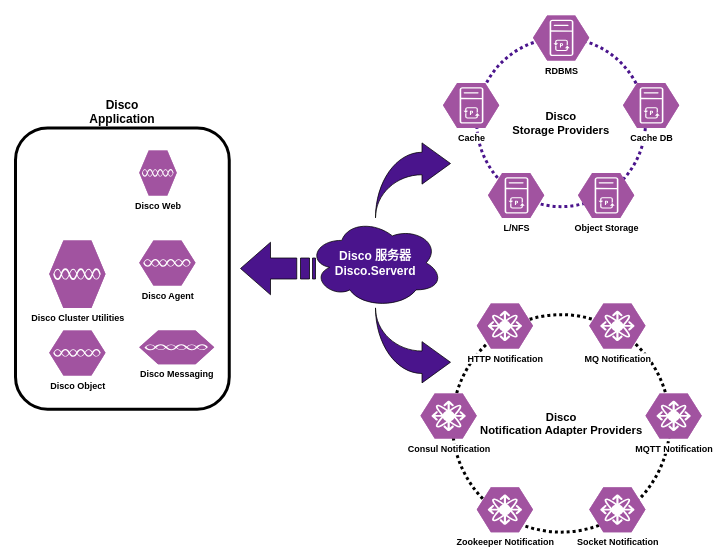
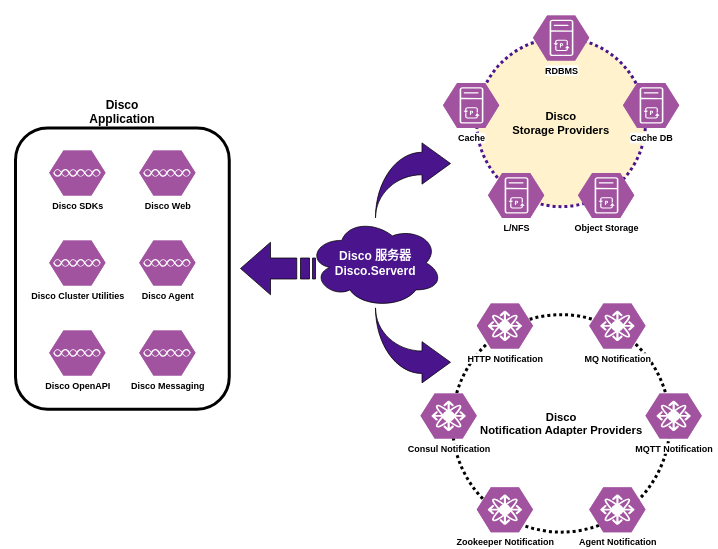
node "Disco Storage Providers": fillcolor #ffffff -> #fff2cc
node "Disco SDKs": added
node "Disco Web": size 38x45 -> 56x45
node "Disco Cluster Utilities": size 56x68 -> 56x45
node "Disco Messaging": size 75x34 -> 56x45
node "Disco Object": label "Disco Object" -> "Disco OpenAPI"
node "Socket Notification": label "Socket Notification" -> "Agent Notification"
